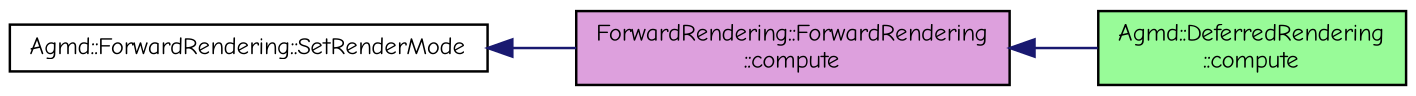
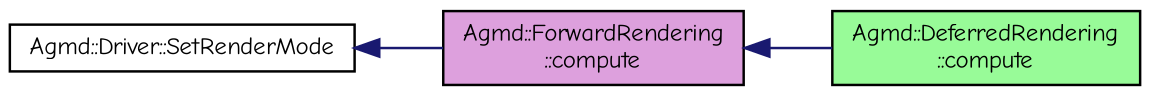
node "Agmd::ForwardRendering::SetRenderMode": label "Agmd::ForwardRendering::SetRenderMode" -> "Agmd::Driver::SetRenderMode"
node "ForwardRendering::ForwardRendering ::compute": label "ForwardRendering::ForwardRendering ::compute" -> "Agmd::ForwardRendering ::compute"
